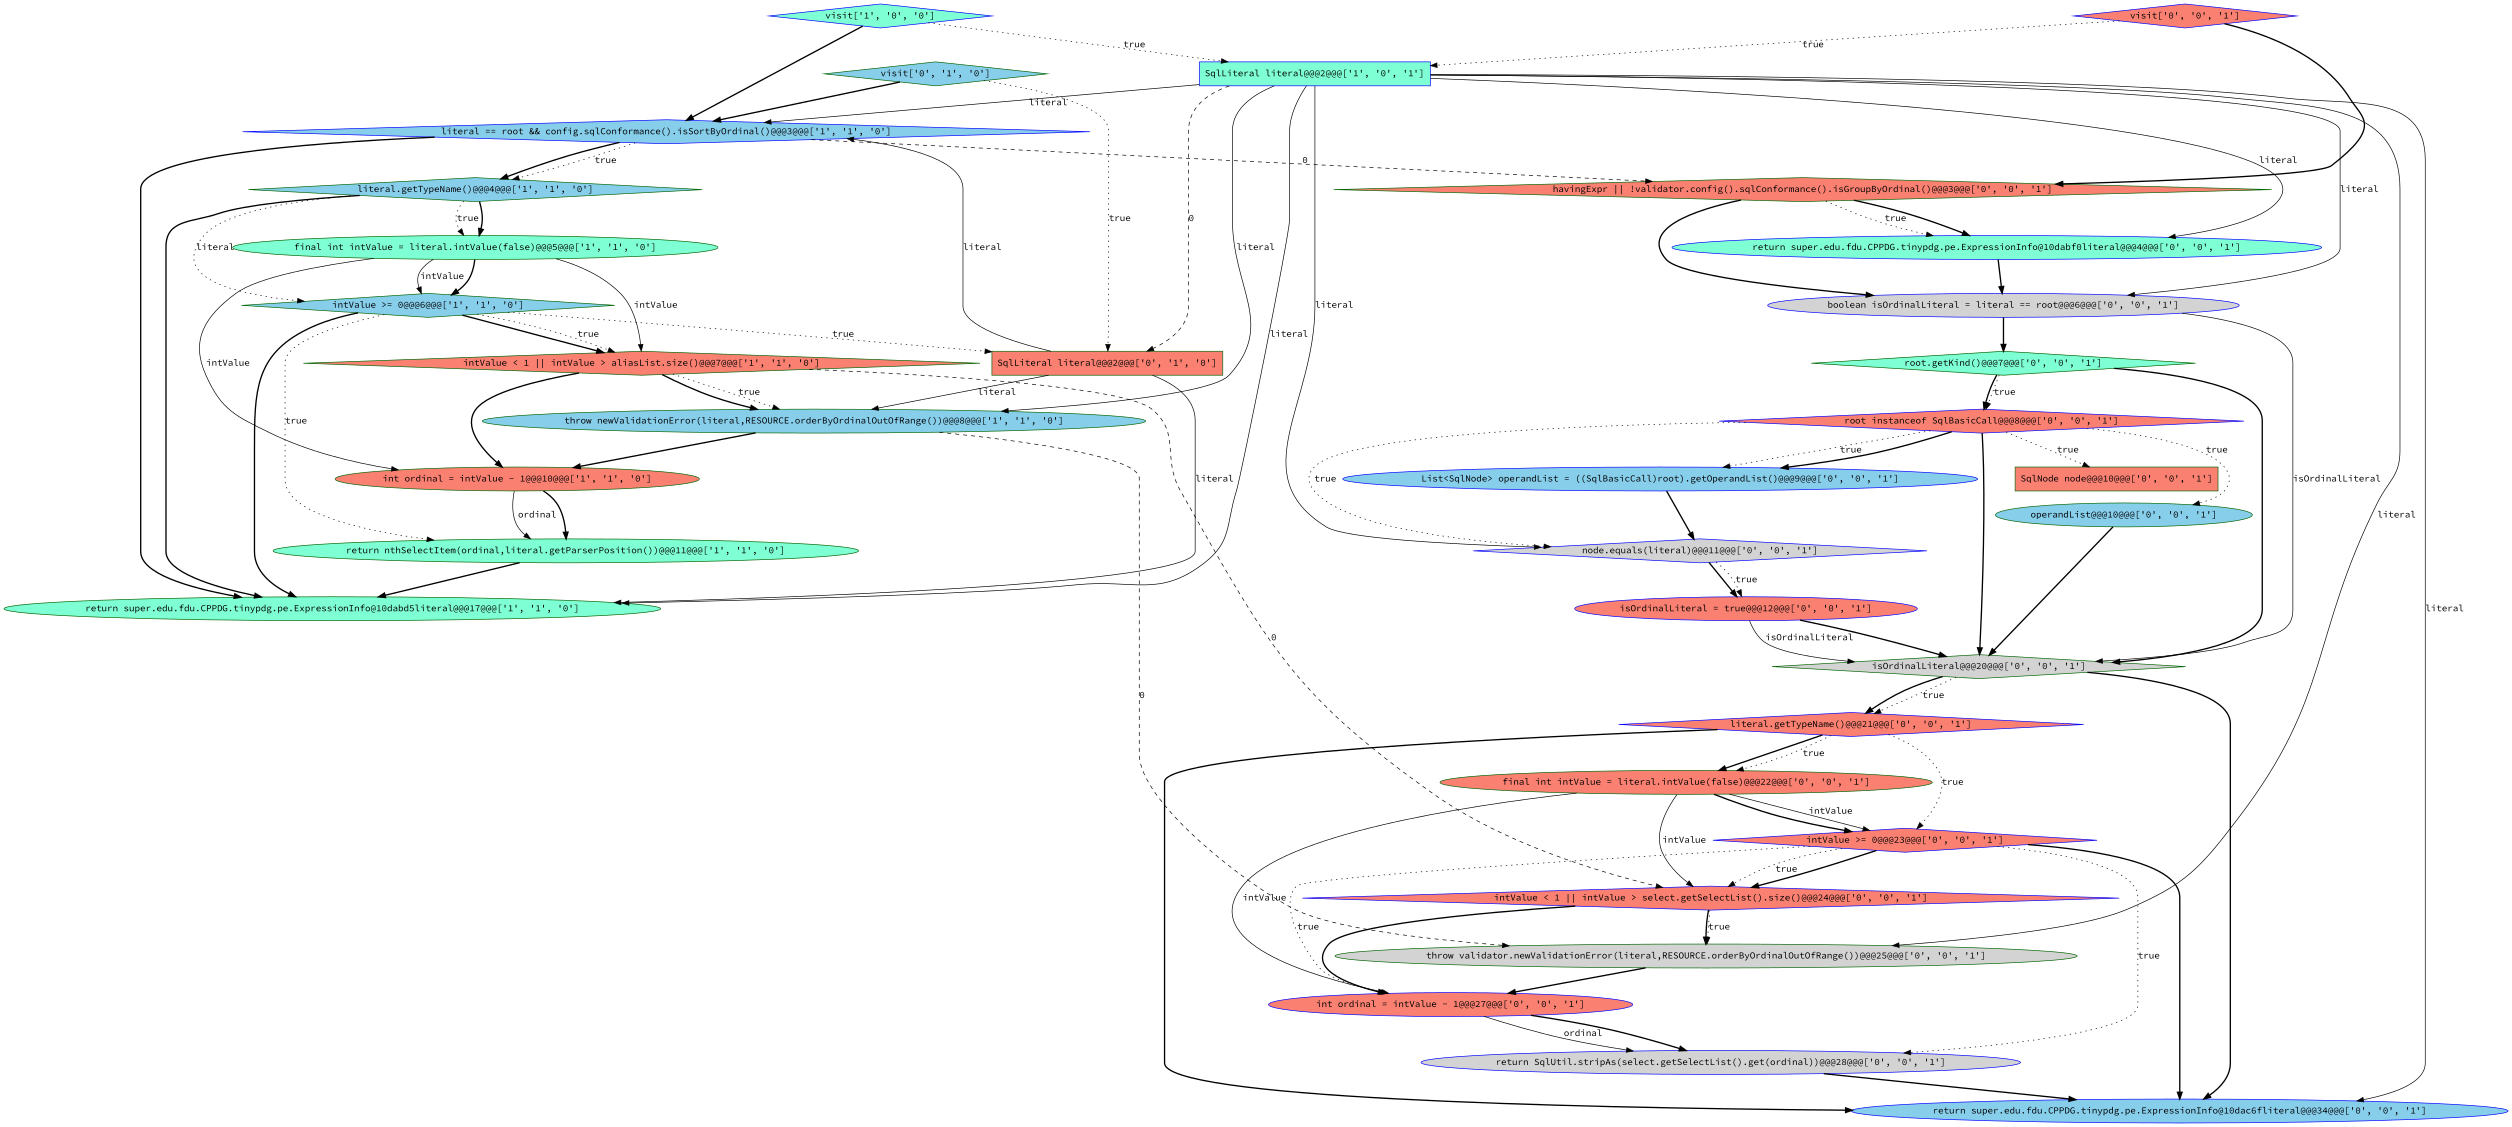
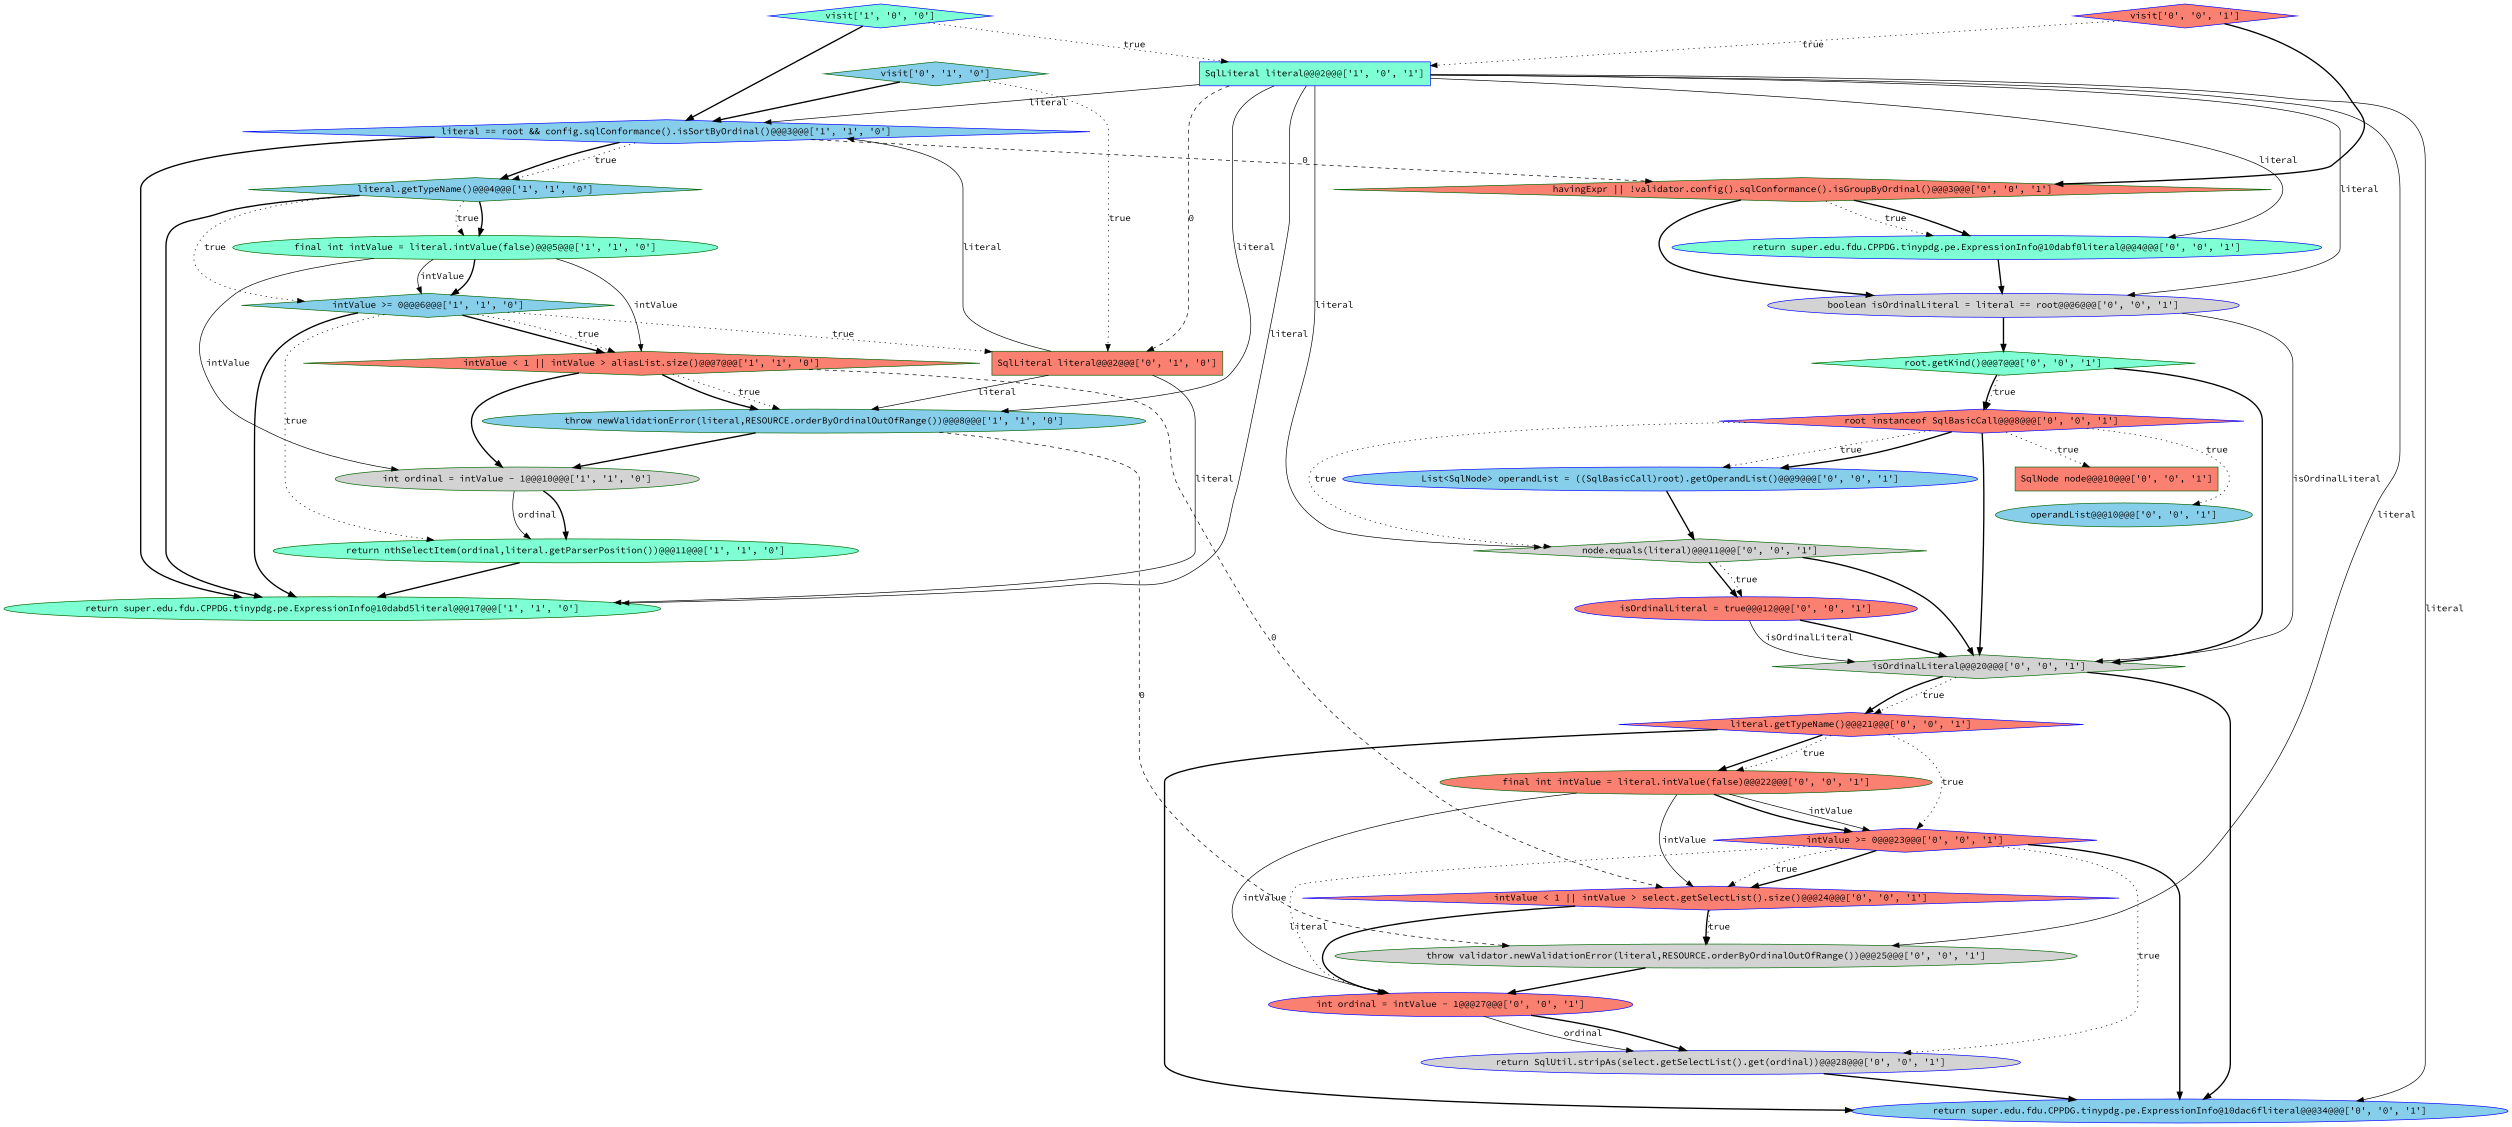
edge "literal.getTypeName()@@@4@@@['1', '1', '0']" -> "intValue >= 0@@@6@@@['1', '1', '0']": label "literal" -> "true"
node "int ordinal = intValue - 1@@@10@@@['1', '1', '0']": fillcolor salmon -> lightgrey
node "node.equals(literal)@@@11@@@['0', '0', '1']": color blue -> darkgreen
edge "operandList@@@10@@@['0', '0', '1']" -> "isOrdinalLiteral@@@20@@@['0', '0', '1']": now "node.equals(literal)@@@11@@@['0', '0', '1']" -> "isOrdinalLiteral@@@20@@@['0', '0', '1']"
edge "intValue >= 0@@@23@@@['0', '0', '1']" -> "int ordinal = intValue - 1@@@27@@@['0', '0', '1']": label "true" -> "literal"
